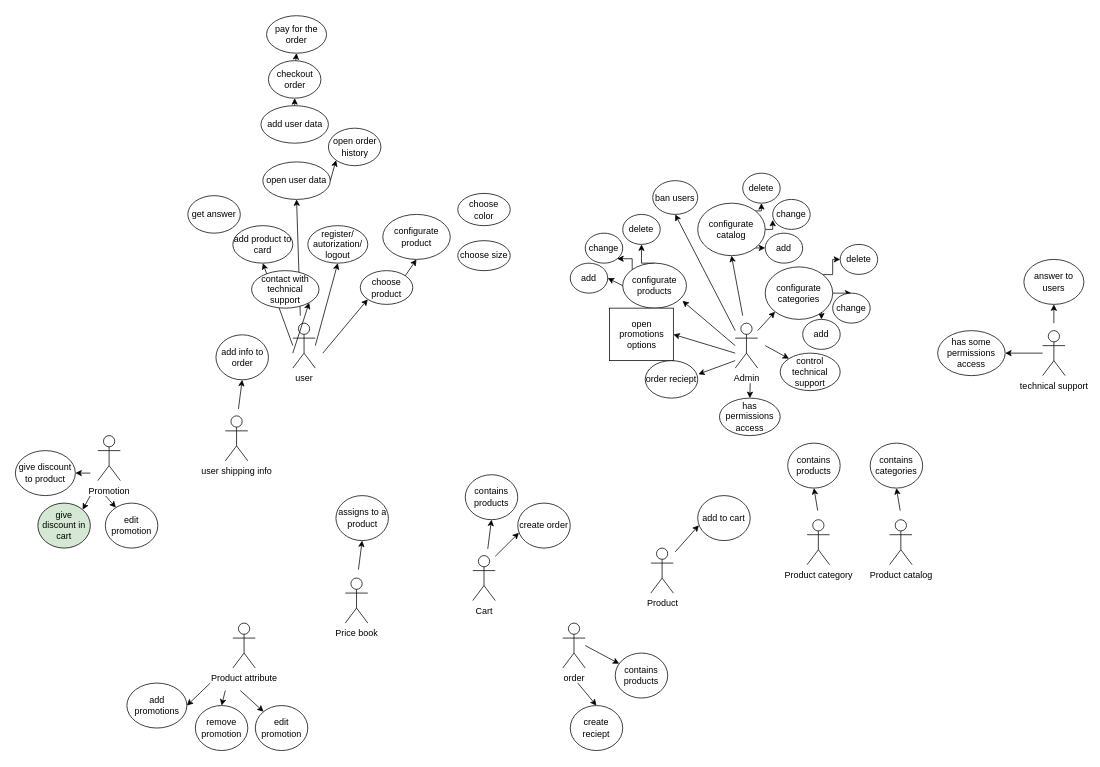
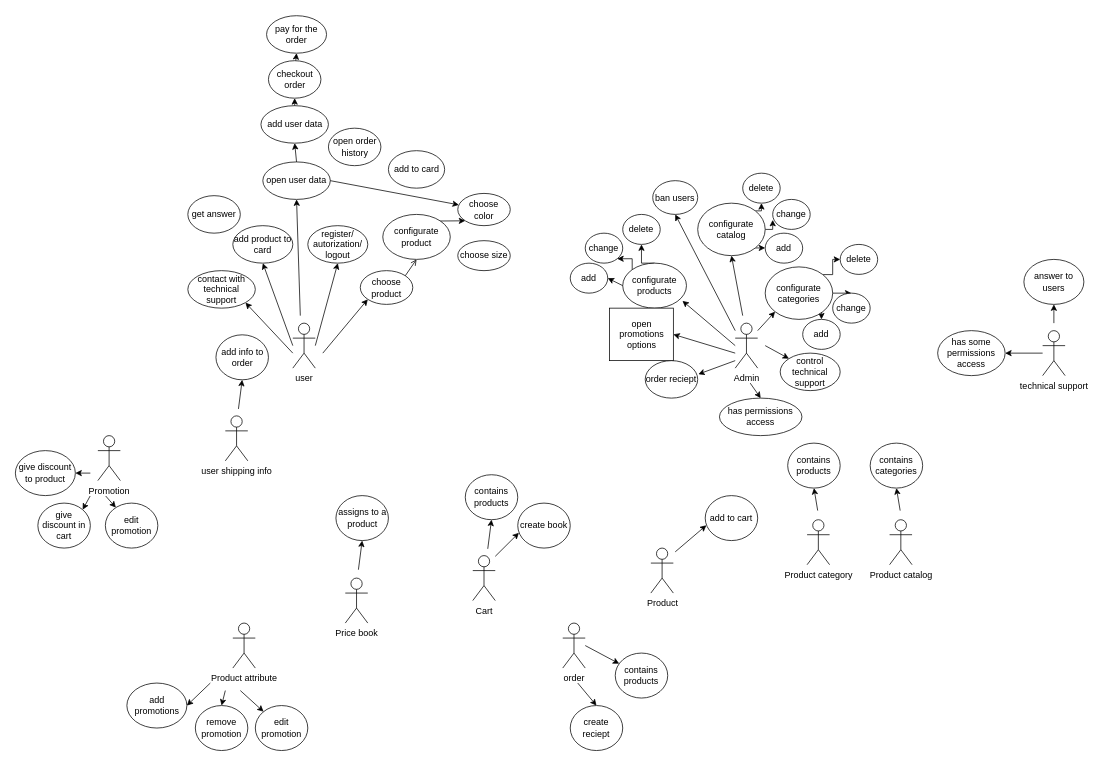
edge "open user data" -> "add user data": added
node "add to card": added
edge "open user data" -> "open order history": now "open user data" -> "choose color"
edge "configurate product" -> "choose color": added
edge "choose product" -> "configurate product": arrowhead classic -> open
node "contact with technical support": moved (285, 289) -> (222, 289)
node "has permissions access": size 61x38 -> 83x38
node "add to cart": moved (724, 518) -> (732, 518)
node "give discount in cart": fillcolor #d5e8d4 -> #ffffff
node "create order": label "create order" -> "create book"
